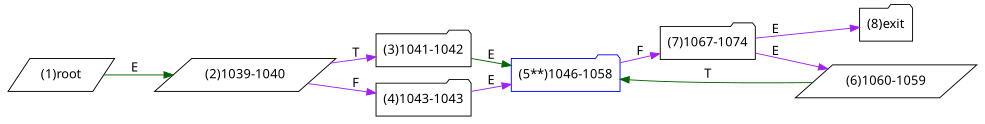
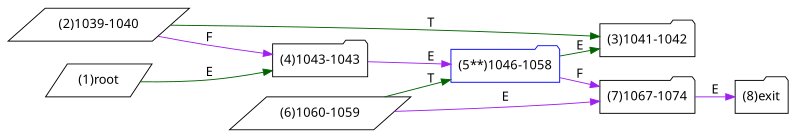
edge "(7)1067-1074" -> "(6)1060-1059": reversed
edge "(2)1039-1040" -> "(3)1041-1042": color purple -> darkgreen
edge "(3)1041-1042" -> "(5**)1046-1058": reversed
edge "(1)root" -> "(2)1039-1040": now "(1)root" -> "(4)1043-1043"
